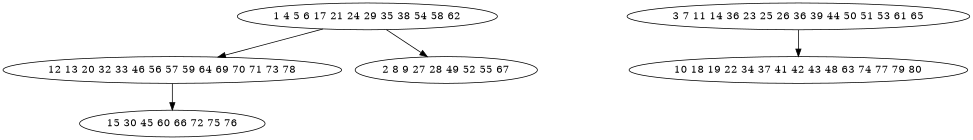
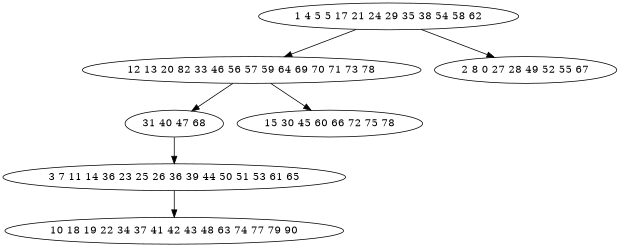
node "1 4 5 6 17 21 24 29 35 38 54 58 62": label "1 4 5 6 17 21 24 29 35 38 54 58 62" -> "1 4 5 5 17 21 24 29 35 38 54 58 62"
node "12 13 20 32 33 46 56 57 59 64 69 70 71 73 78": label "12 13 20 32 33 46 56 57 59 64 69 70 71 73 78" -> "12 13 20 82 33 46 56 57 59 64 69 70 71 73 78"
node "2 8 9 27 28 49 52 55 67": label "2 8 9 27 28 49 52 55 67" -> "2 8 0 27 28 49 52 55 67"
node "10 18 19 22 34 37 41 42 43 48 63 74 77 79 80": label "10 18 19 22 34 37 41 42 43 48 63 74 77 79 80" -> "10 18 19 22 34 37 41 42 43 48 63 74 77 79 90"
node "15 30 45 60 66 72 75 76": label "15 30 45 60 66 72 75 76" -> "15 30 45 60 66 72 75 78"
node "31 40 47 68": added
